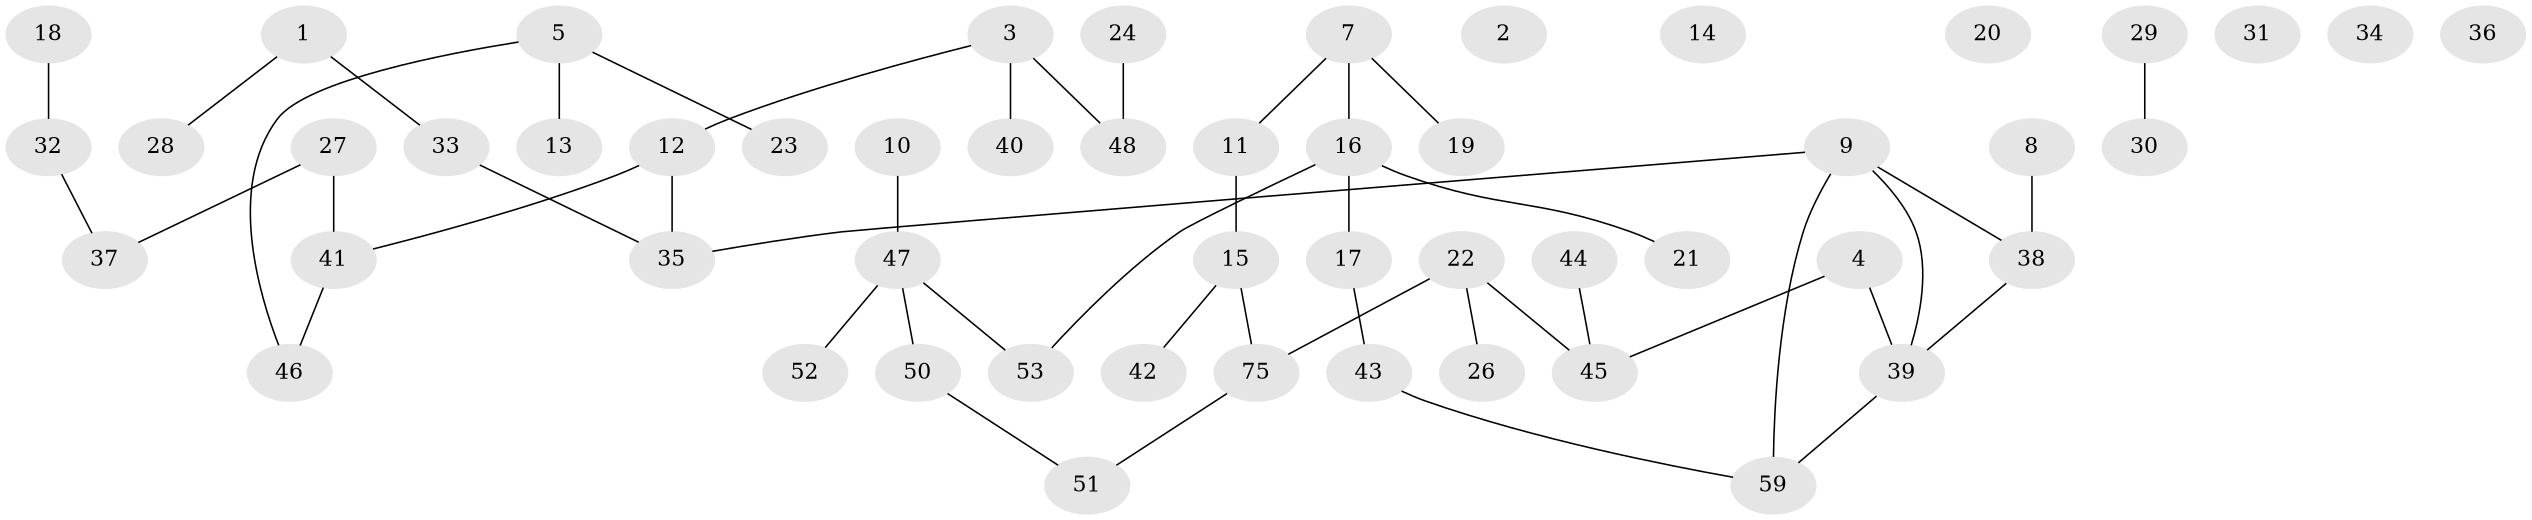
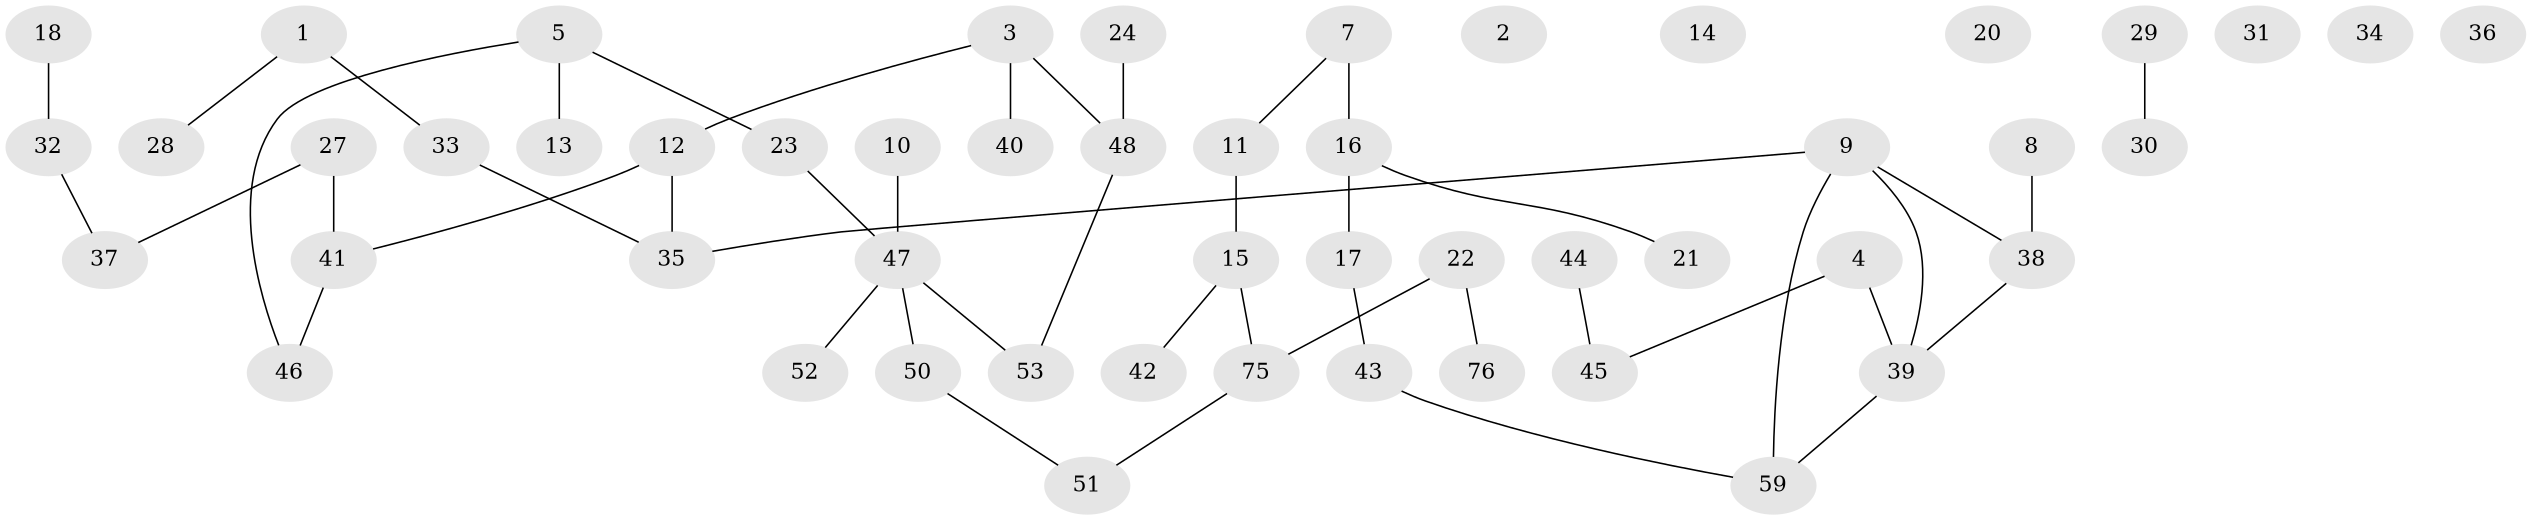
node "19": removed
edge "23" -- "47": added
edge "16" -- "53": now "48" -- "53"
edge "22" -- "45": removed
node "26": label "26" -> "76"
